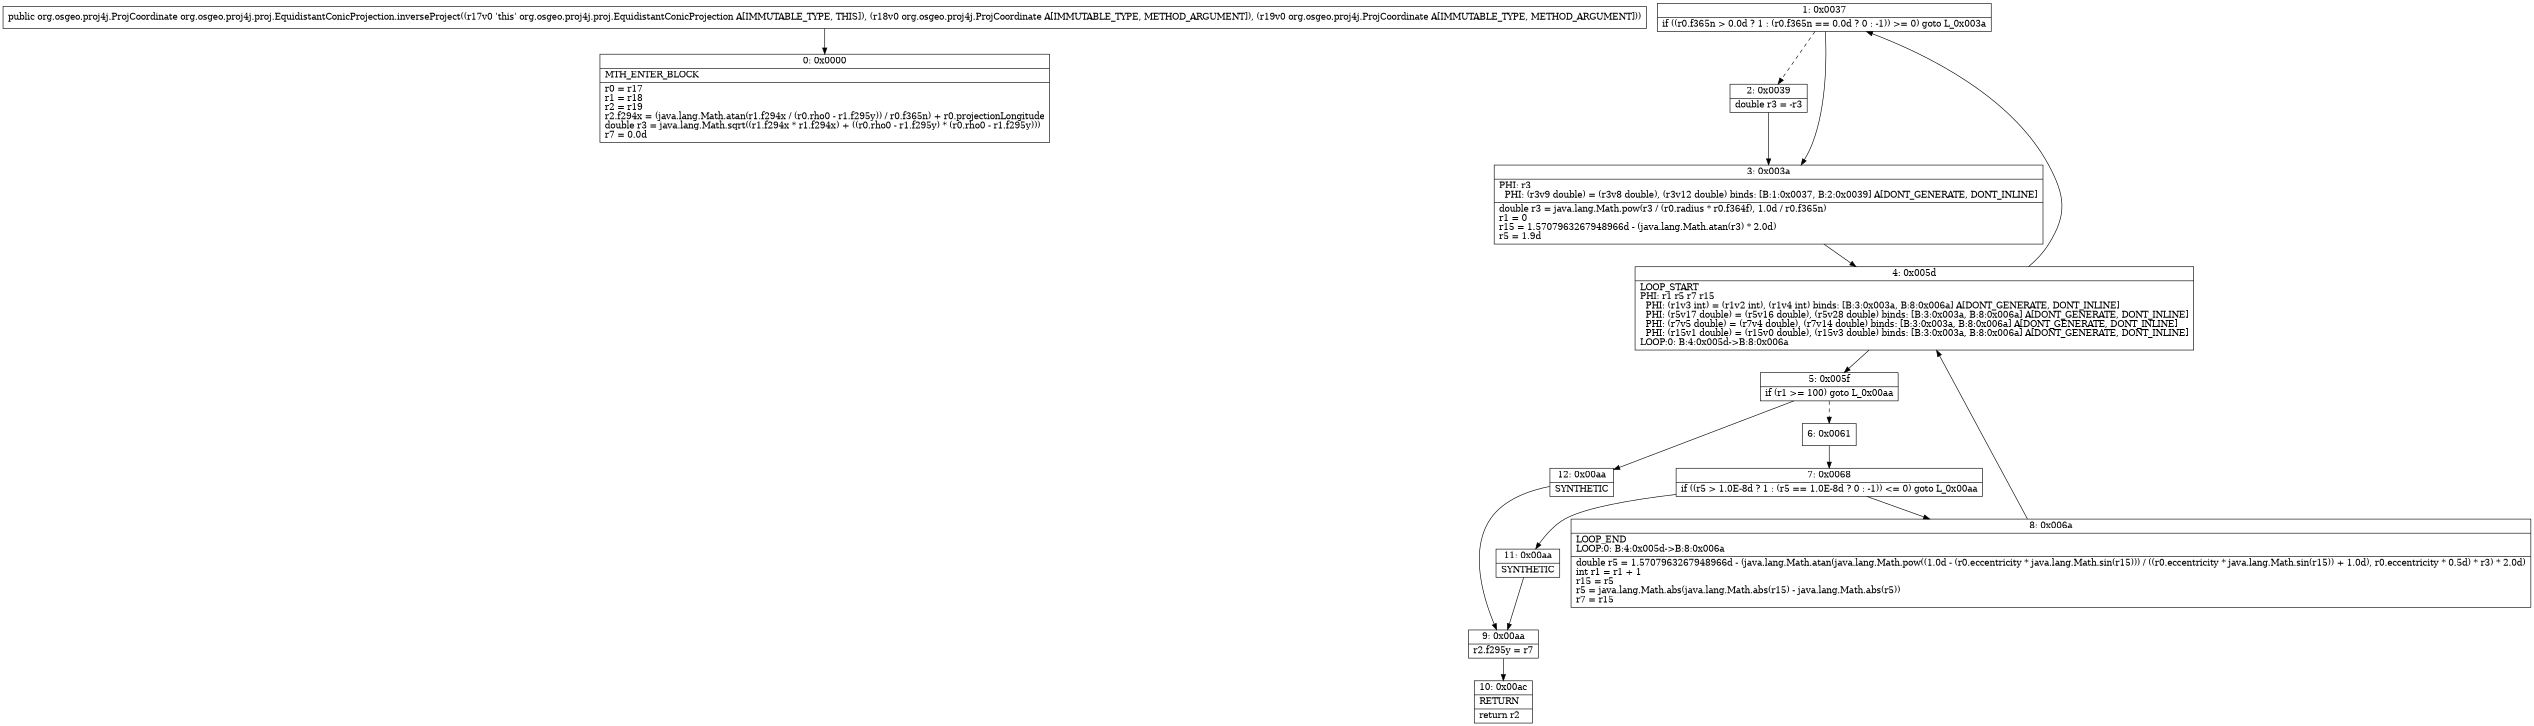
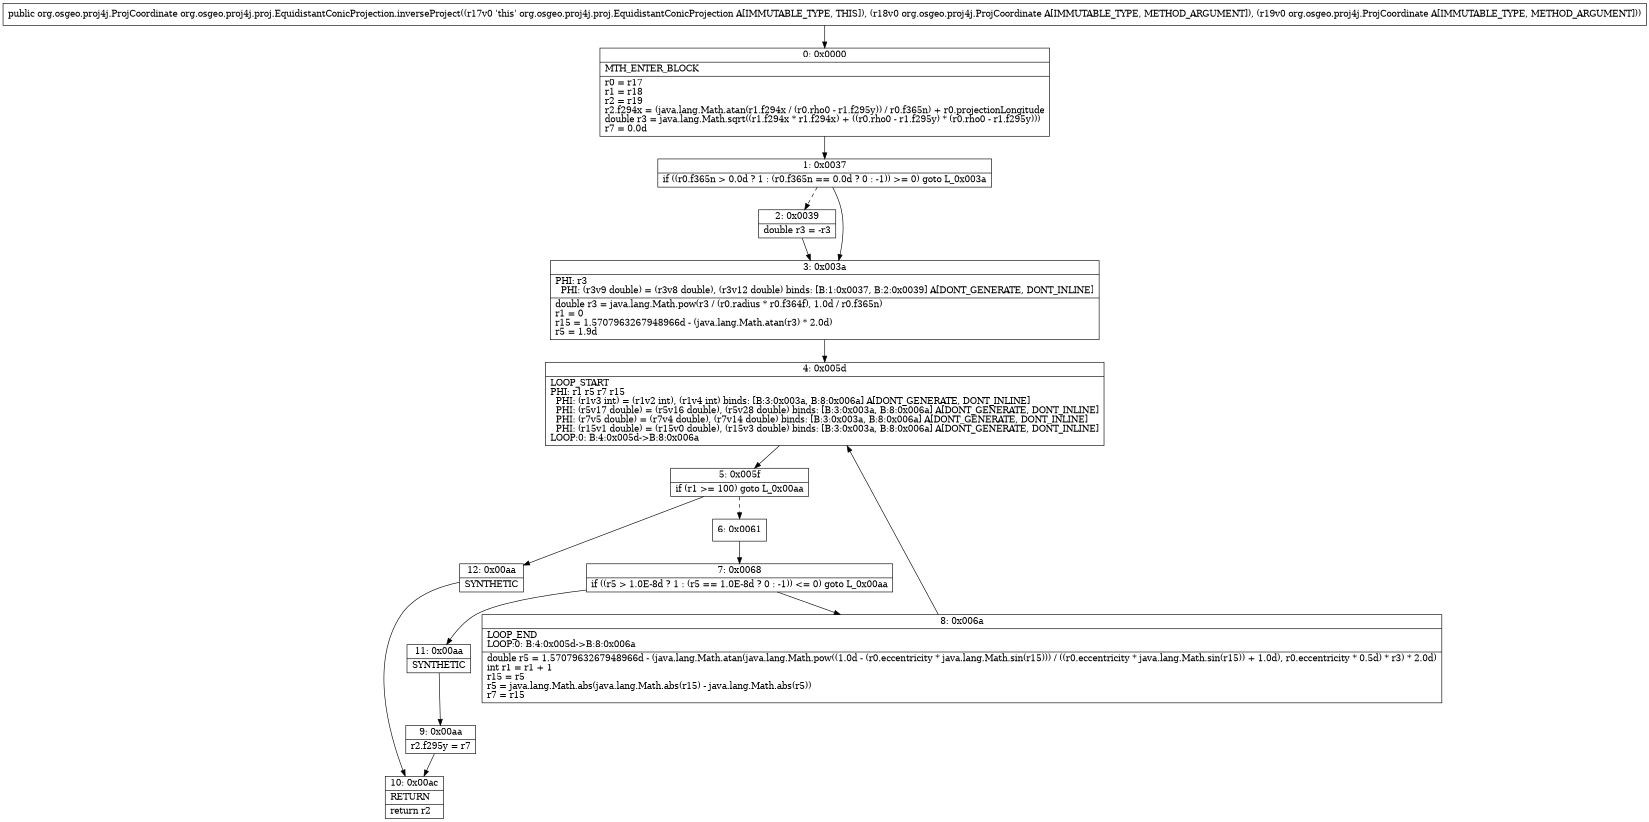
edge "4: 0x005d" -> "1: 0x0037": now "0: 0x0000" -> "1: 0x0037"
edge "12: 0x00aa" -> "9: 0x00aa": now "12: 0x00aa" -> "10: 0x00ac"
